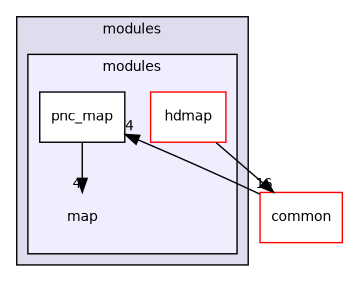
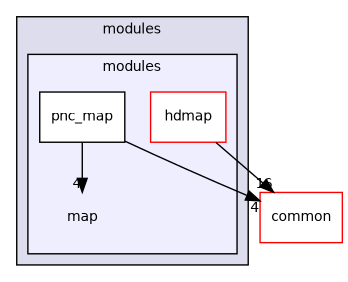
edge "common" -> "pnc_map": reversed
